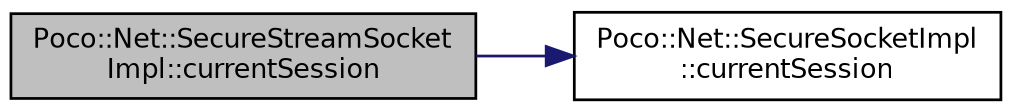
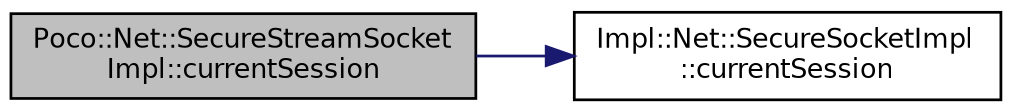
node "Poco::Net::SecureSocketImpl ::currentSession": label "Poco::Net::SecureSocketImpl ::currentSession" -> "Impl::Net::SecureSocketImpl ::currentSession"
